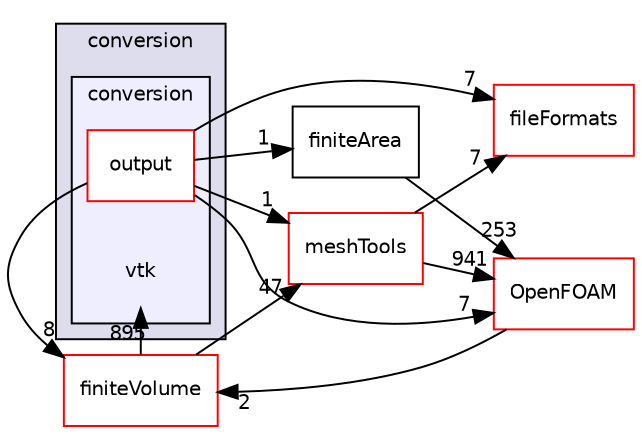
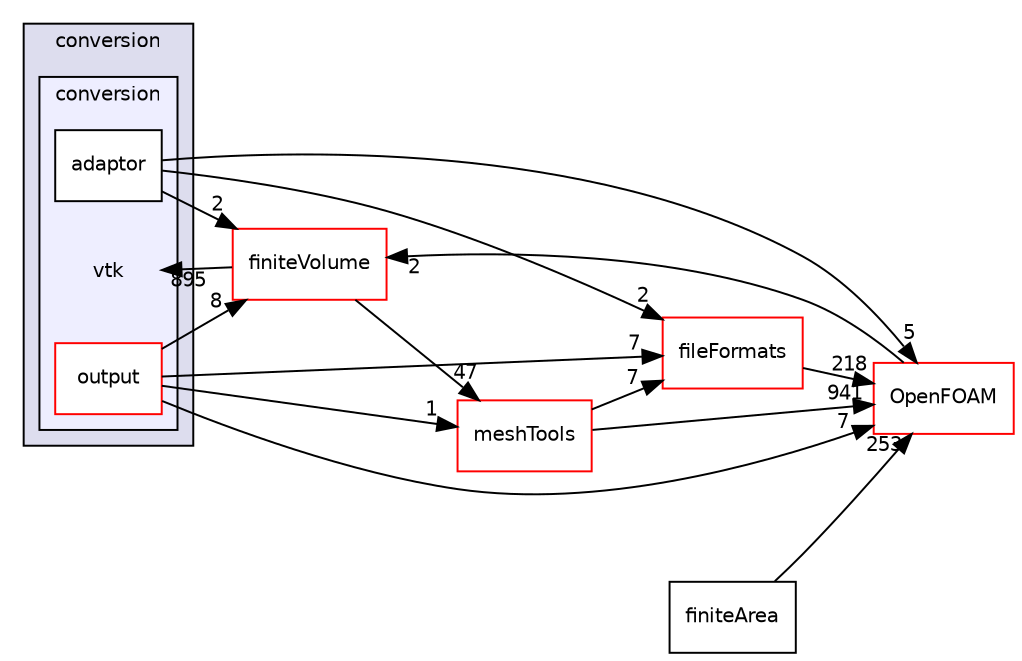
edge "output" -> "finiteArea": removed
node "adaptor": added
edge "fileFormats" -> "OpenFOAM": added
